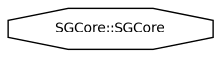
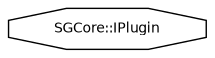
node "SGCore::SGCore": label "SGCore::SGCore" -> "SGCore::IPlugin"
